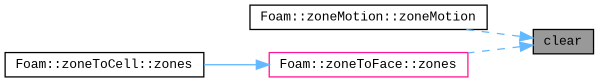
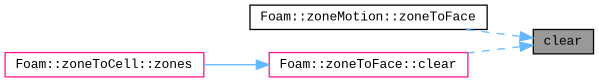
node "Foam::zoneMotion::zoneMotion": label "Foam::zoneMotion::zoneMotion" -> "Foam::zoneMotion::zoneToFace"
node "Foam::zoneToCell::zones": color black -> deeppink
node "Foam::zoneToFace::zones": label "Foam::zoneToFace::zones" -> "Foam::zoneToFace::clear"
